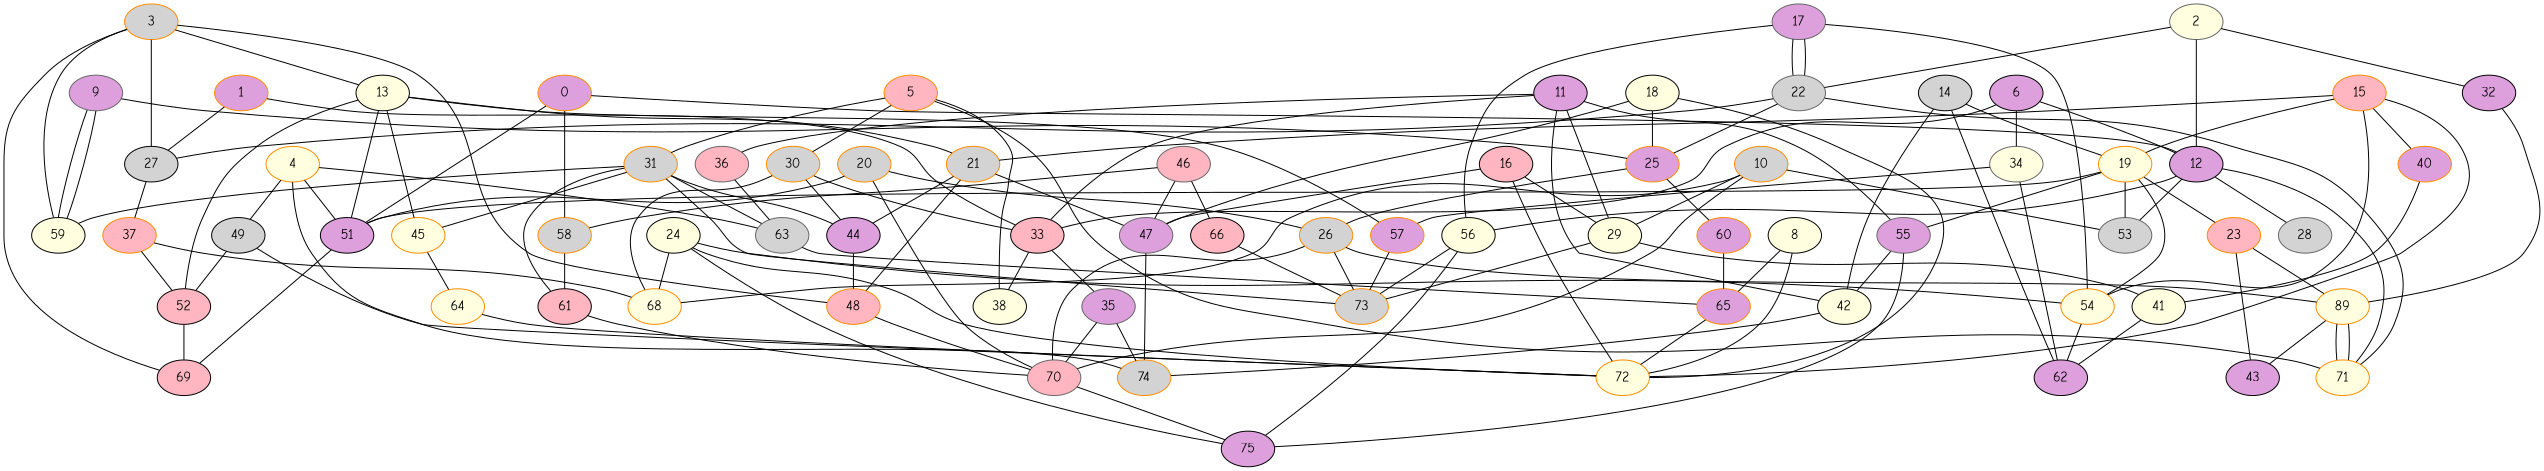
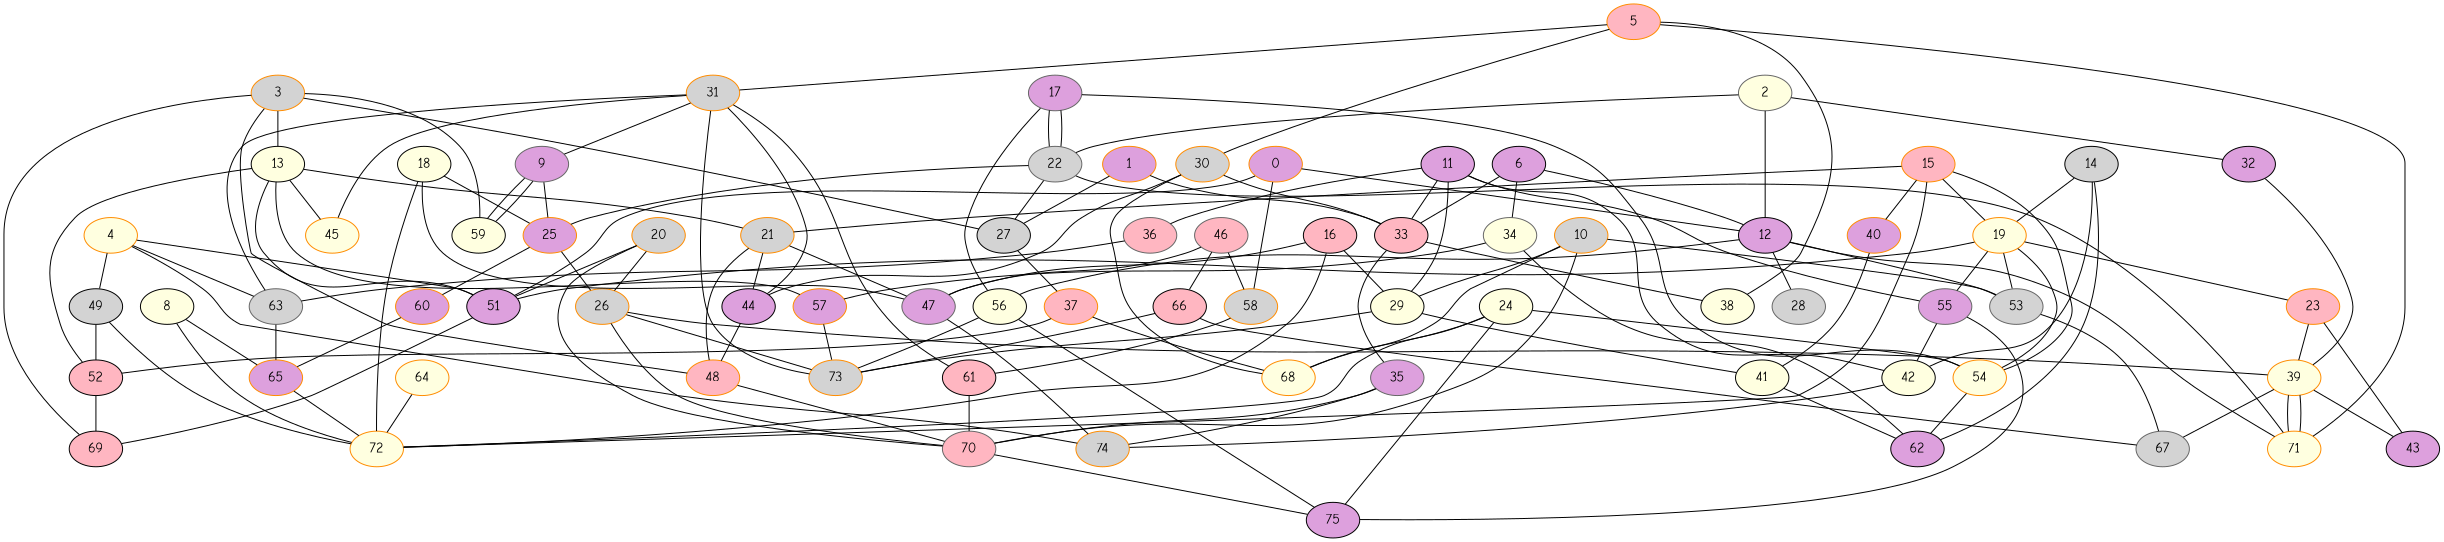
edge "31" -- "59": now "31" -- "9"
edge "45" -- "64": removed
node "89": label "89" -> "39"
node "67": added
